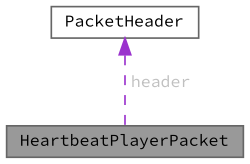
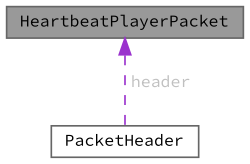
edge "HeartbeatPlayerPacket" -> "PacketHeader": reversed
